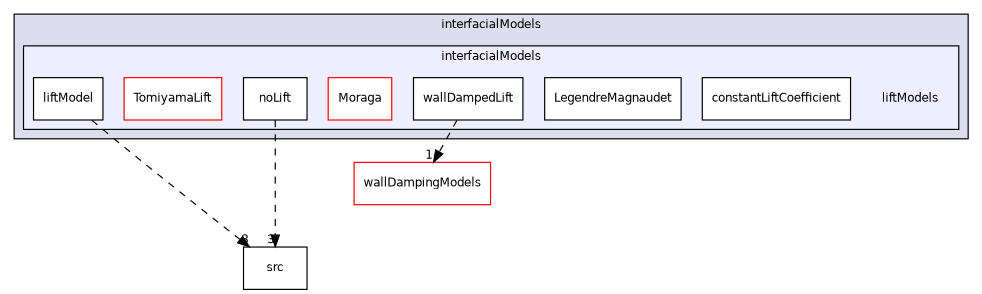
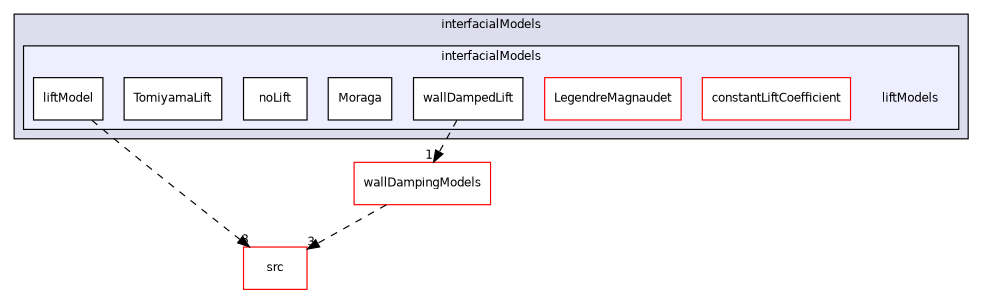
node "TomiyamaLift": color red -> black
node "Moraga": color red -> black
node "LegendreMagnaudet": color black -> red
node "constantLiftCoefficient": color black -> red
edge "noLift" -> "src": now "wallDampingModels" -> "src"
node "src": color black -> red
